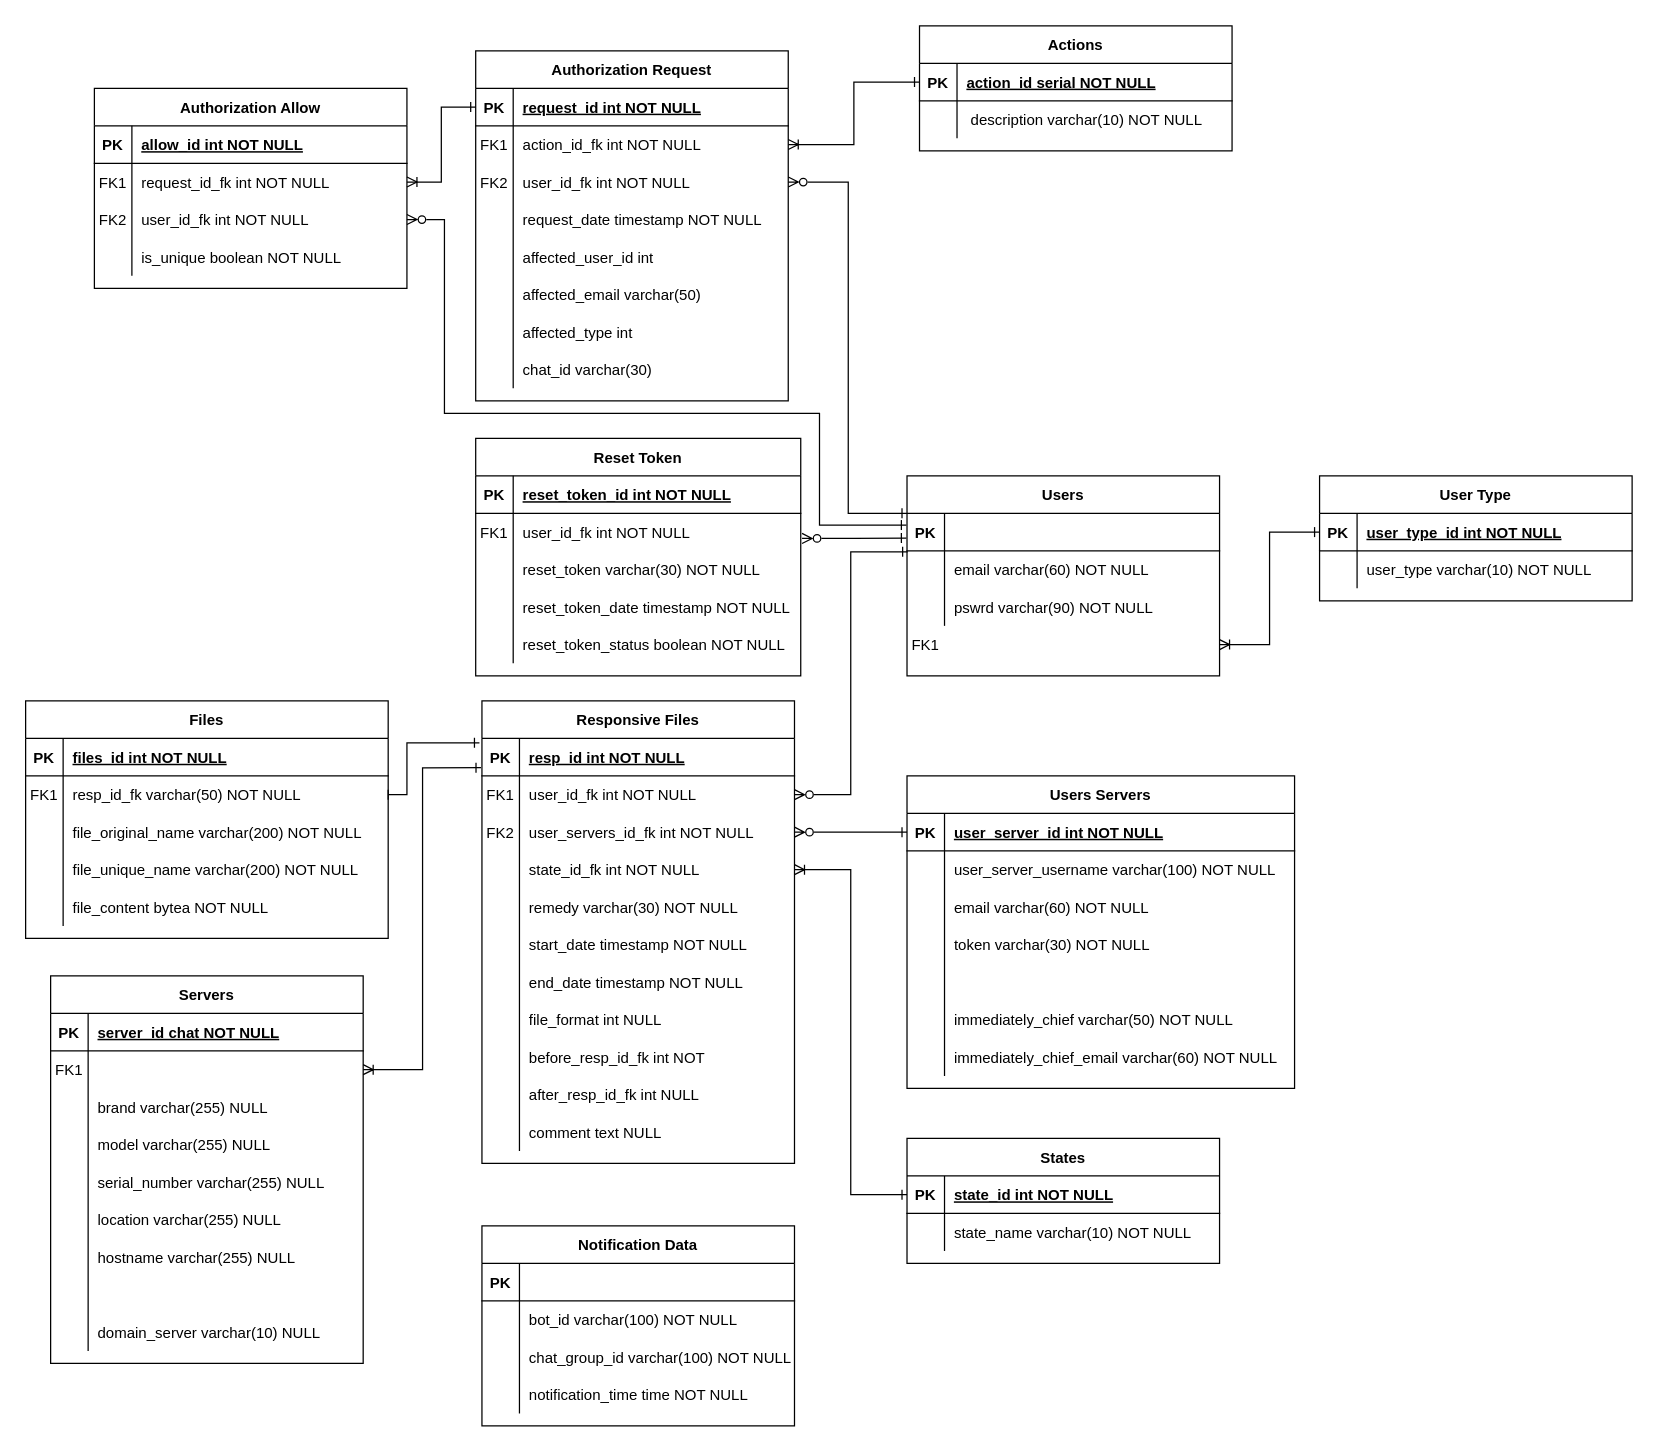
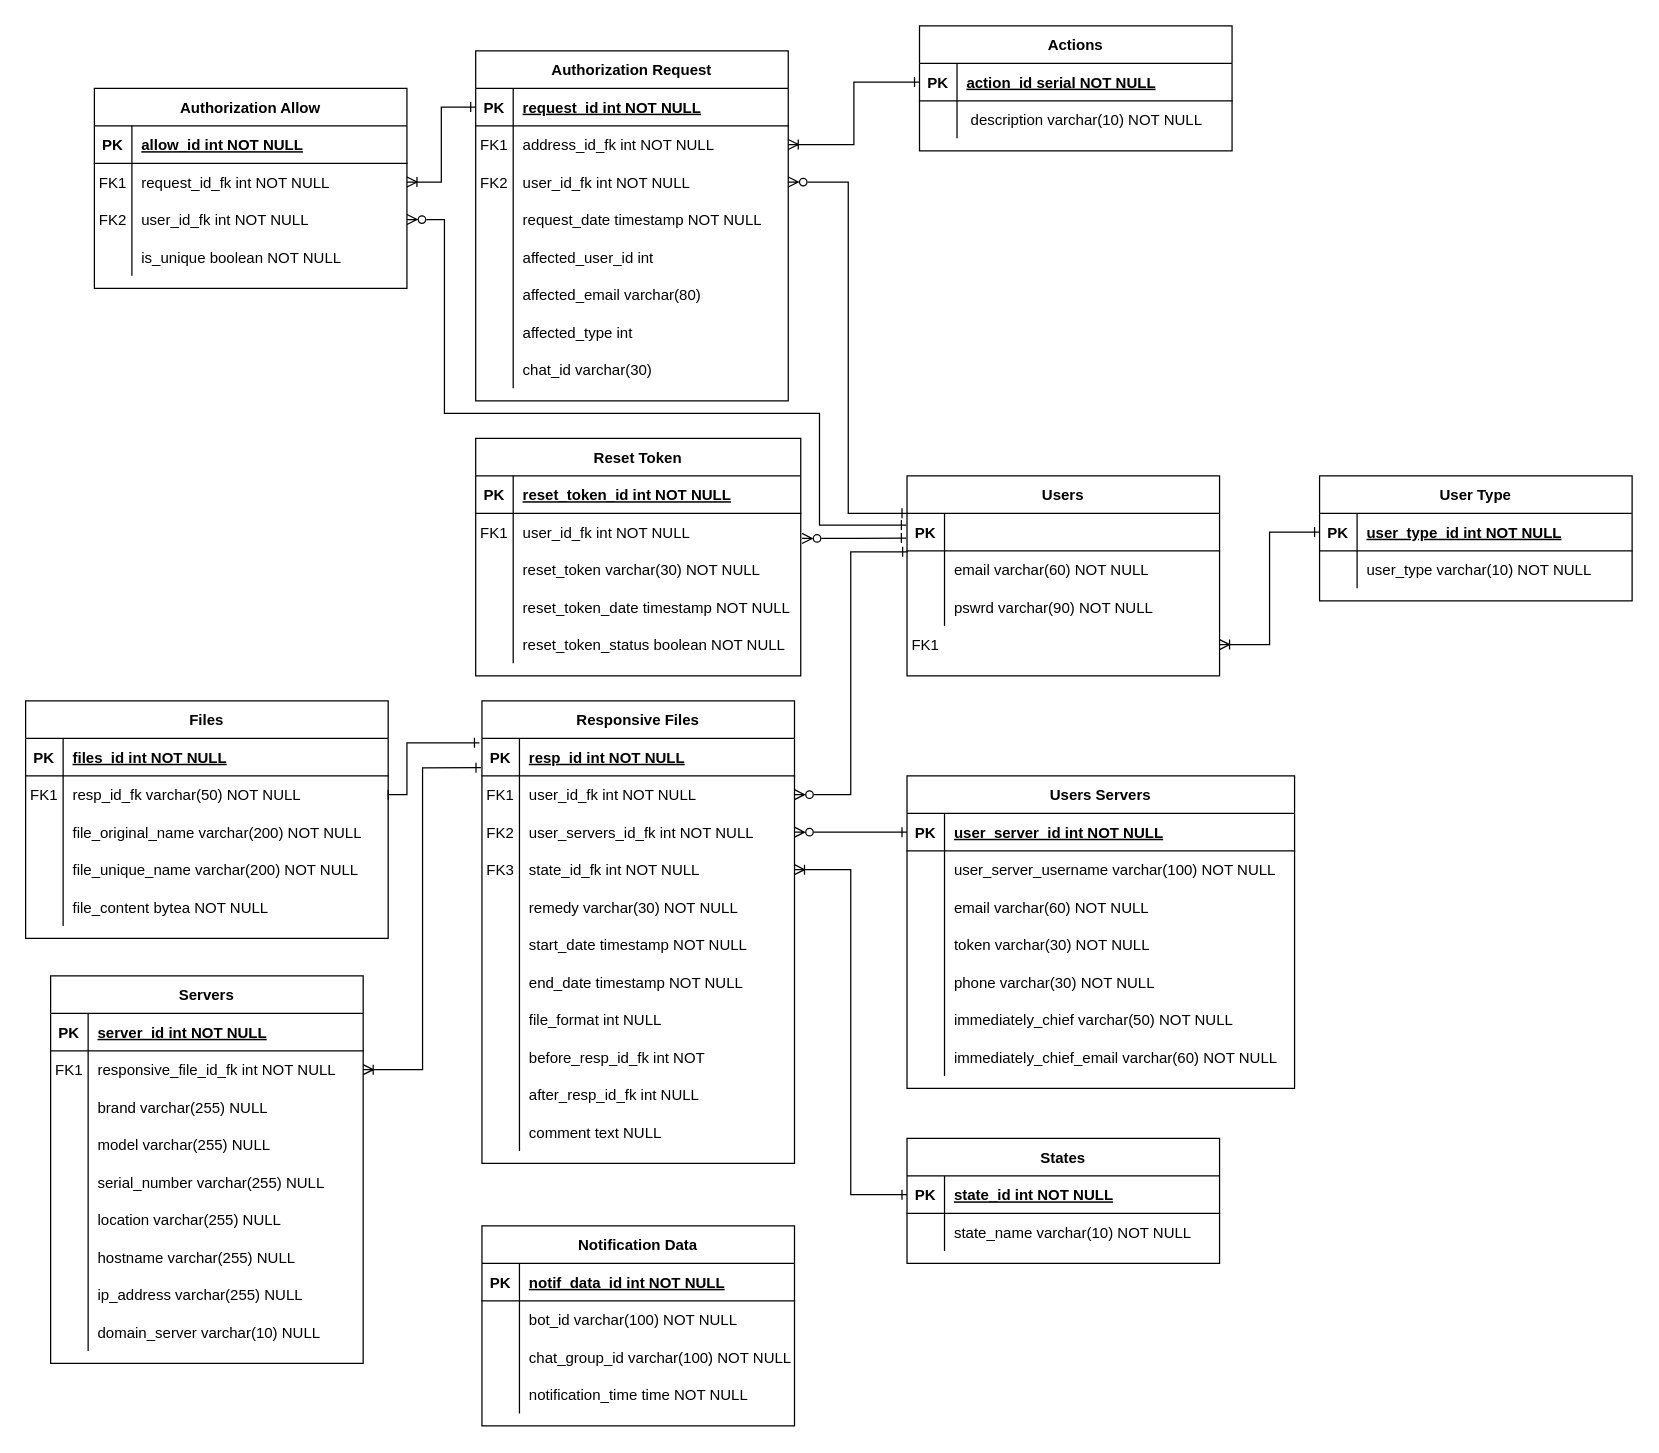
node "action_id_fk int NOT NULL": label "action_id_fk int NOT NULL" -> "address_id_fk int NOT NULL"
node "affected_email varchar(50)": label "affected_email varchar(50)" -> "affected_email varchar(80)"
node "FK3": added
node "phone varchar(30) NOT NULL": added
node "server_id chat NOT NULL": label "server_id chat NOT NULL" -> "server_id int NOT NULL"
node "responsive_file_id_fk int NOT NULL": added
node "notif_data_id int NOT NULL": added
node "ip_address varchar(255) NULL": added
